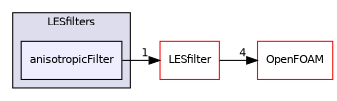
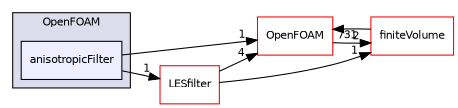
cluster "LESfilters": label "LESfilters" -> "OpenFOAM"
node "finiteVolume": added
edge "anisotropicFilter" -> "OpenFOAM": added
